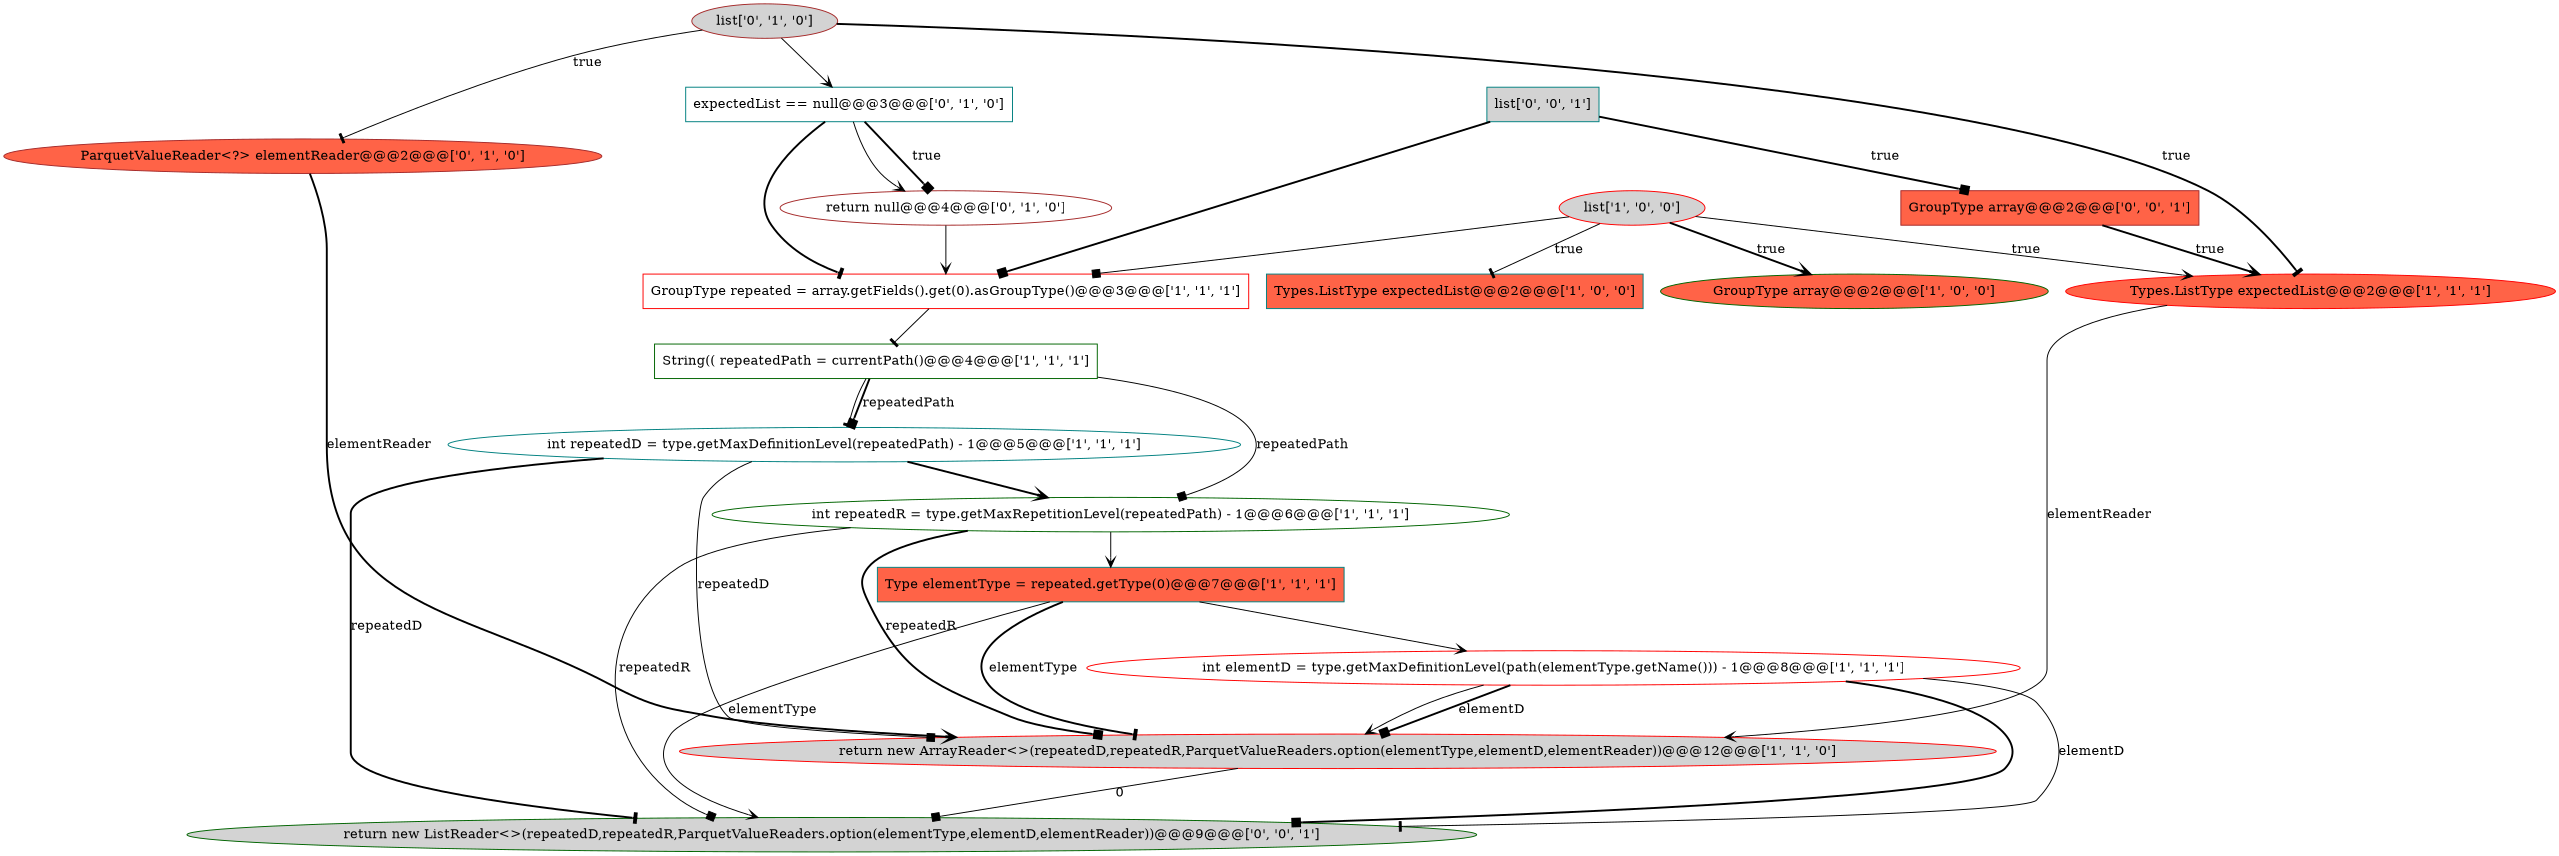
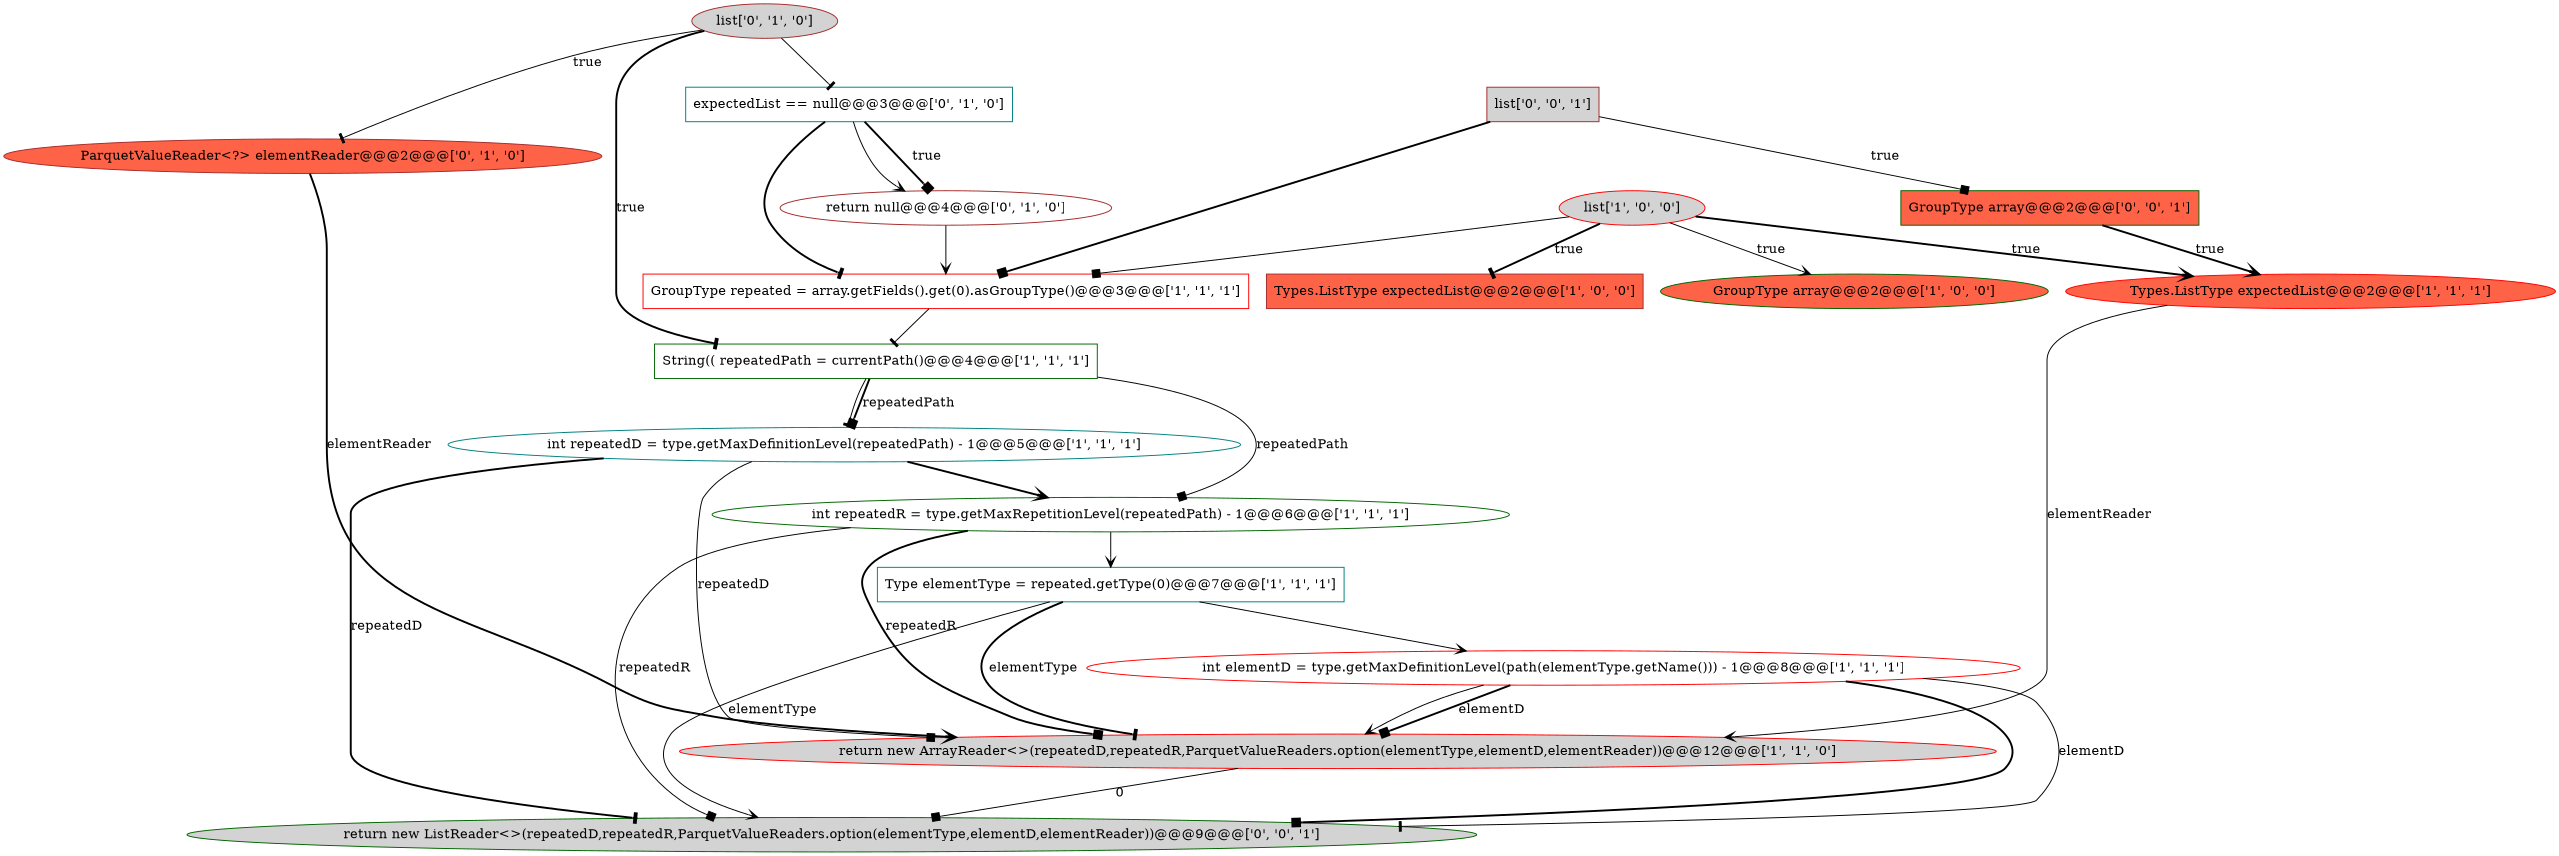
edge "list['0', '1', '0']" -> "expectedList == null@@@3@@@['0', '1', '0']": arrowhead vee -> tee
edge "list['0', '1', '0']" -> "Types.ListType expectedList@@@2@@@['1', '1', '1']": now "list['0', '1', '0']" -> "String(( repeatedPath = currentPath()@@@4@@@['1', '1', '1']"
node "list['0', '0', '1']": color teal -> brown
edge "list['0', '0', '1']" -> "GroupType array@@@2@@@['0', '0', '1']": style bold -> solid
node "GroupType array@@@2@@@['0', '0', '1']": color brown -> darkgreen
edge "list['1', '0', '0']" -> "Types.ListType expectedList@@@2@@@['1', '1', '1']": style solid -> bold
edge "list['1', '0', '0']" -> "GroupType array@@@2@@@['1', '0', '0']": style bold -> solid
edge "list['1', '0', '0']" -> "Types.ListType expectedList@@@2@@@['1', '0', '0']": style solid -> bold
node "Types.ListType expectedList@@@2@@@['1', '0', '0']": color teal -> brown
node "Type elementType = repeated.getType(0)@@@7@@@['1', '1', '1']": fillcolor tomato -> white
